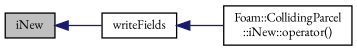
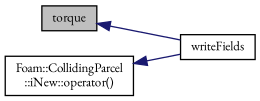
node "iNew": label "iNew" -> "torque"
edge "Foam::CollidingParcel ::iNew::operator()" -> "writeFields": reversed
